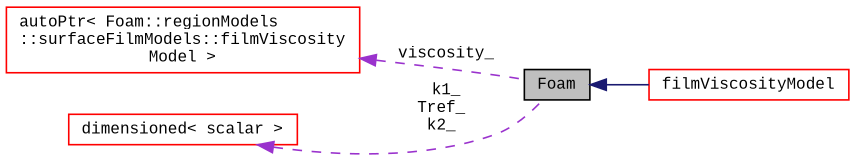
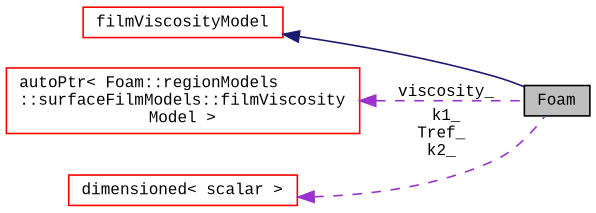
edge "filmViscosityModel" -> "Foam": reversed
